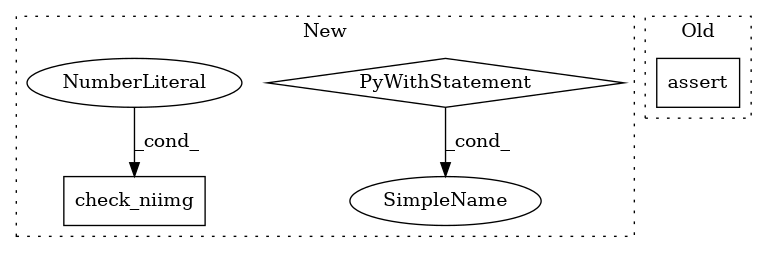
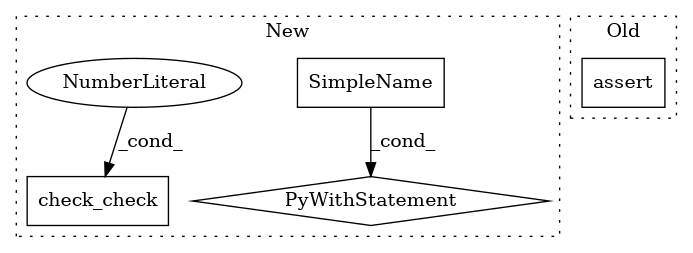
edge "PyWithStatement" -> "SimpleName": reversed
node "check_niimg": label "check_niimg" -> "check_check"
node "SimpleName": shape ellipse -> box
